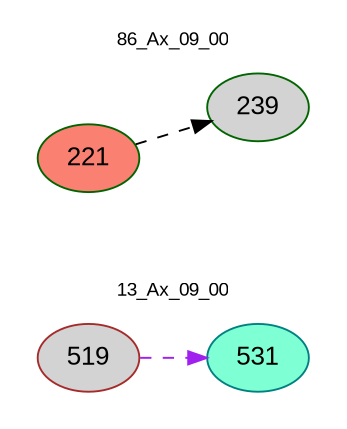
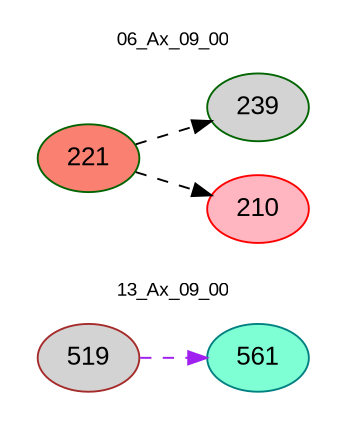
cluster "86_Ax_09_00": label "86_Ax_09_00" -> "06_Ax_09_00"
node "210": added
node "531": label "531" -> "561"
